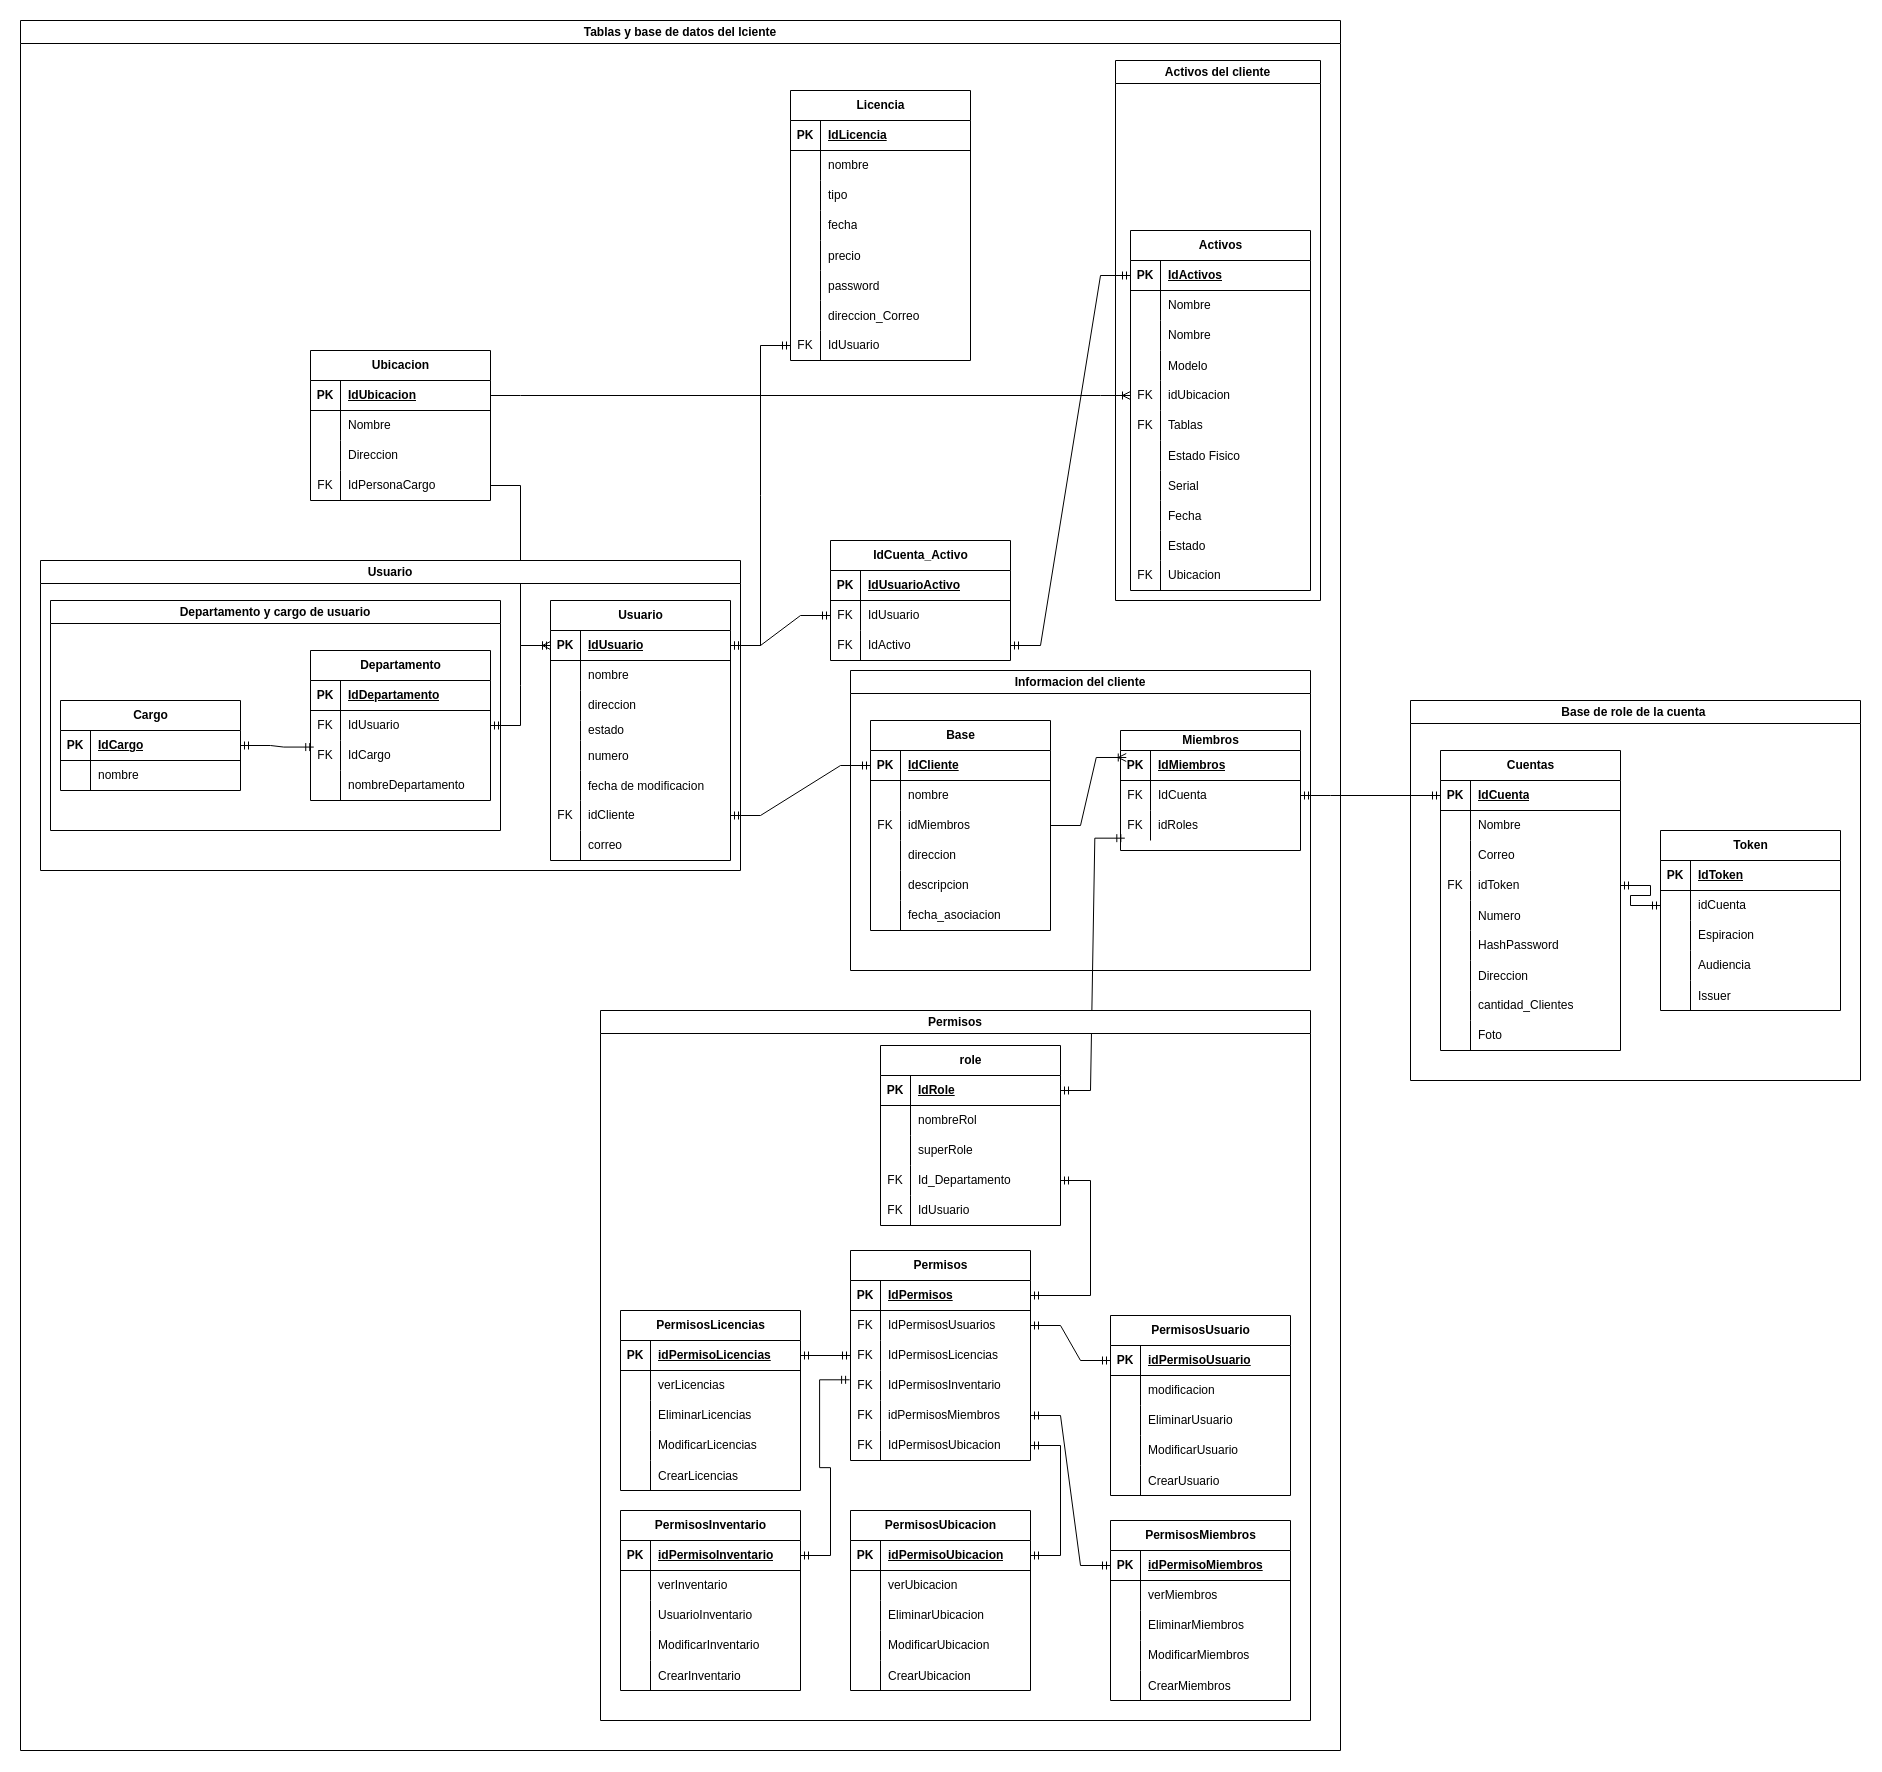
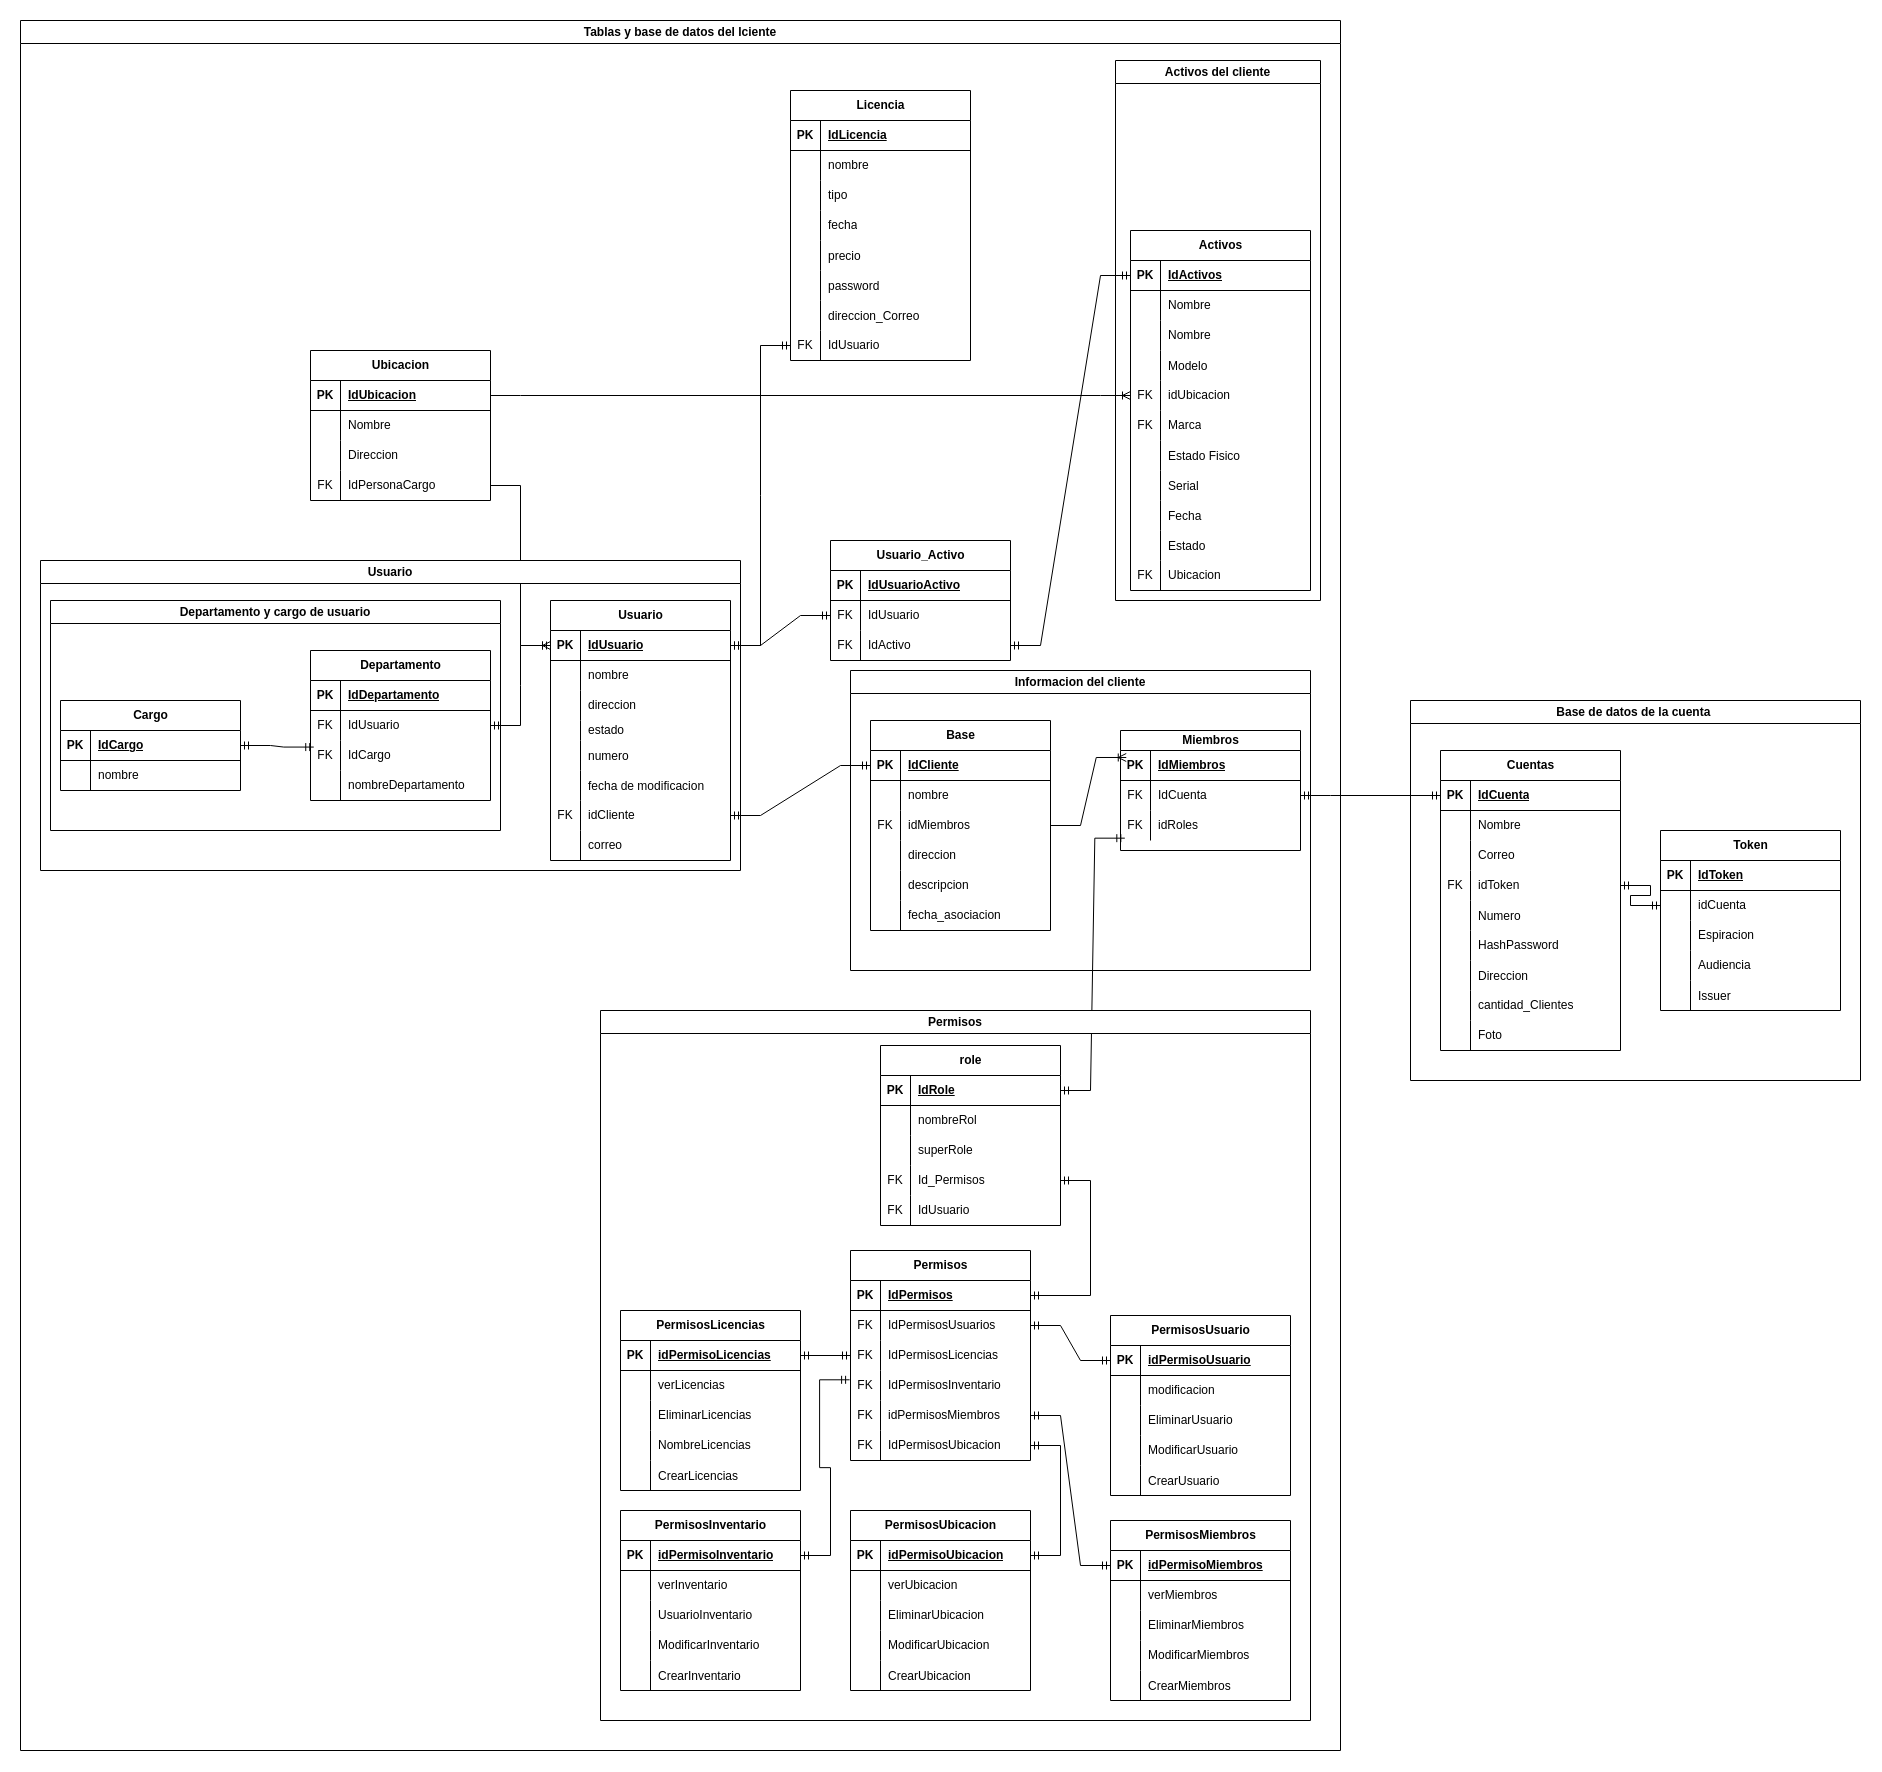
node "Tablas": label "Tablas" -> "Marca"
node "IdCuenta_Activo": label "IdCuenta_Activo" -> "Usuario_Activo"
node "Base de role de la cuenta": label "Base de role de la cuenta" -> "Base de datos de la cuenta"
node "Id_Departamento": label "Id_Departamento" -> "Id_Permisos"
node "ModificarLicencias": label "ModificarLicencias" -> "NombreLicencias"
